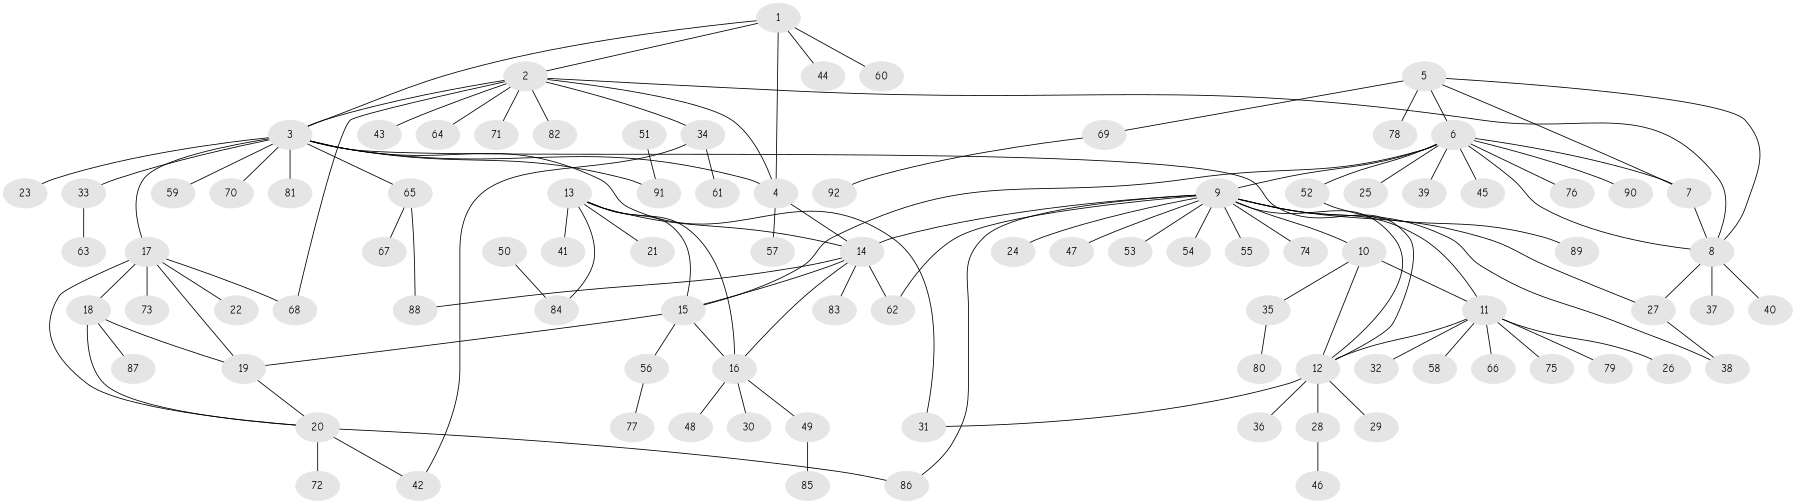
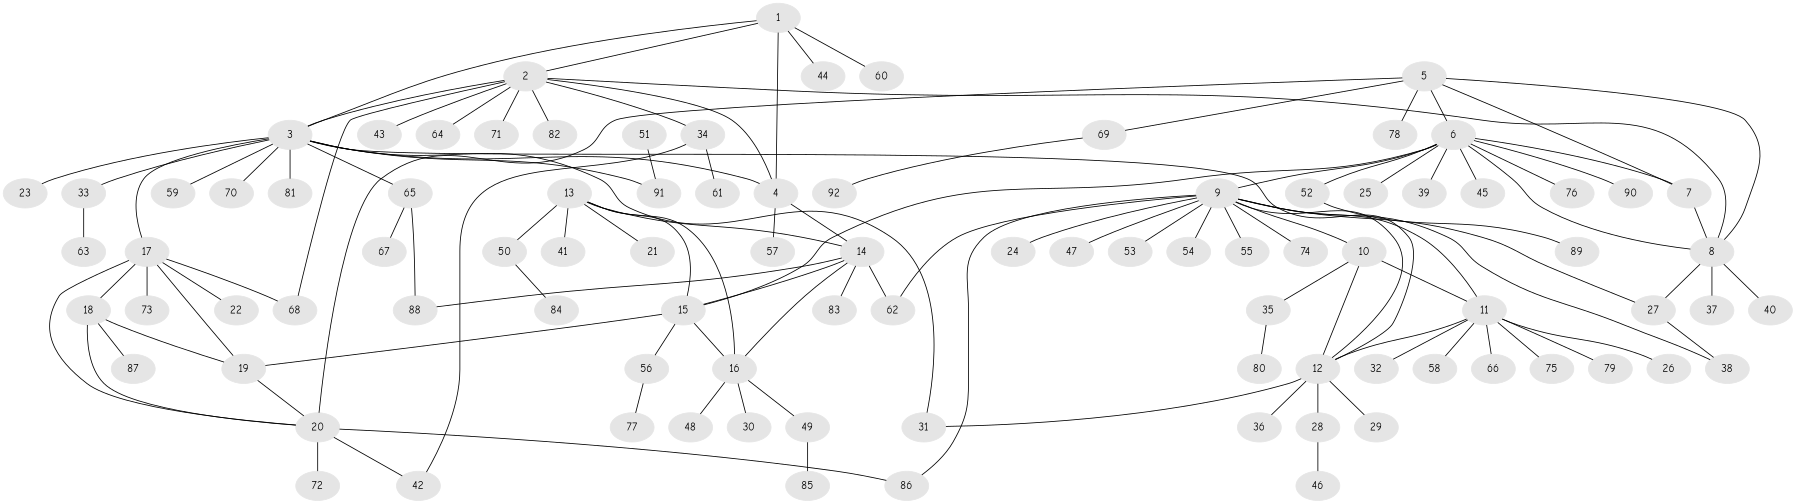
edge "5" -- "20": added
edge "9" -- "14": removed
edge "13" -- "84": now "13" -- "50"
